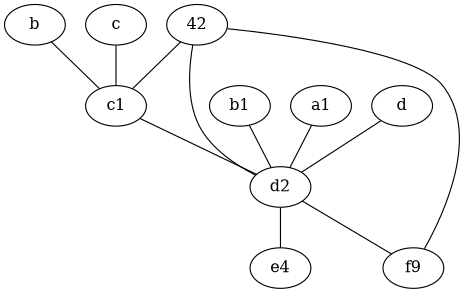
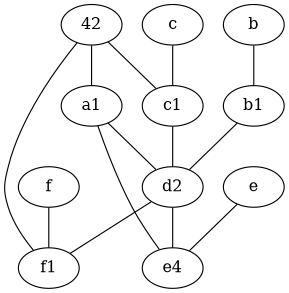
edge "b" -- "c1": now "b" -- "b1"
node "d": removed
edge "42" -- "d2": now "42" -- "a1"
node "f": added
node "e": added
edge "a1" -- "e4": added
node "f9": label "f9" -> "f1"
